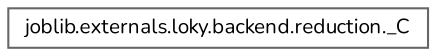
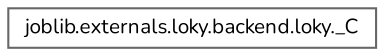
node "joblib.externals.loky.backend.reduction._C": label "joblib.externals.loky.backend.reduction._C" -> "joblib.externals.loky.backend.loky._C"
